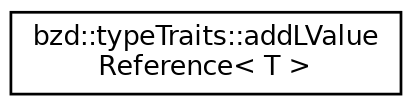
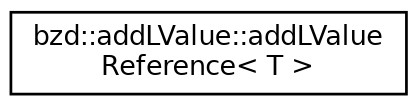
node "bzd::typeTraits::addLValue Reference< T >": label "bzd::typeTraits::addLValue Reference< T >" -> "bzd::addLValue::addLValue Reference< T >"
